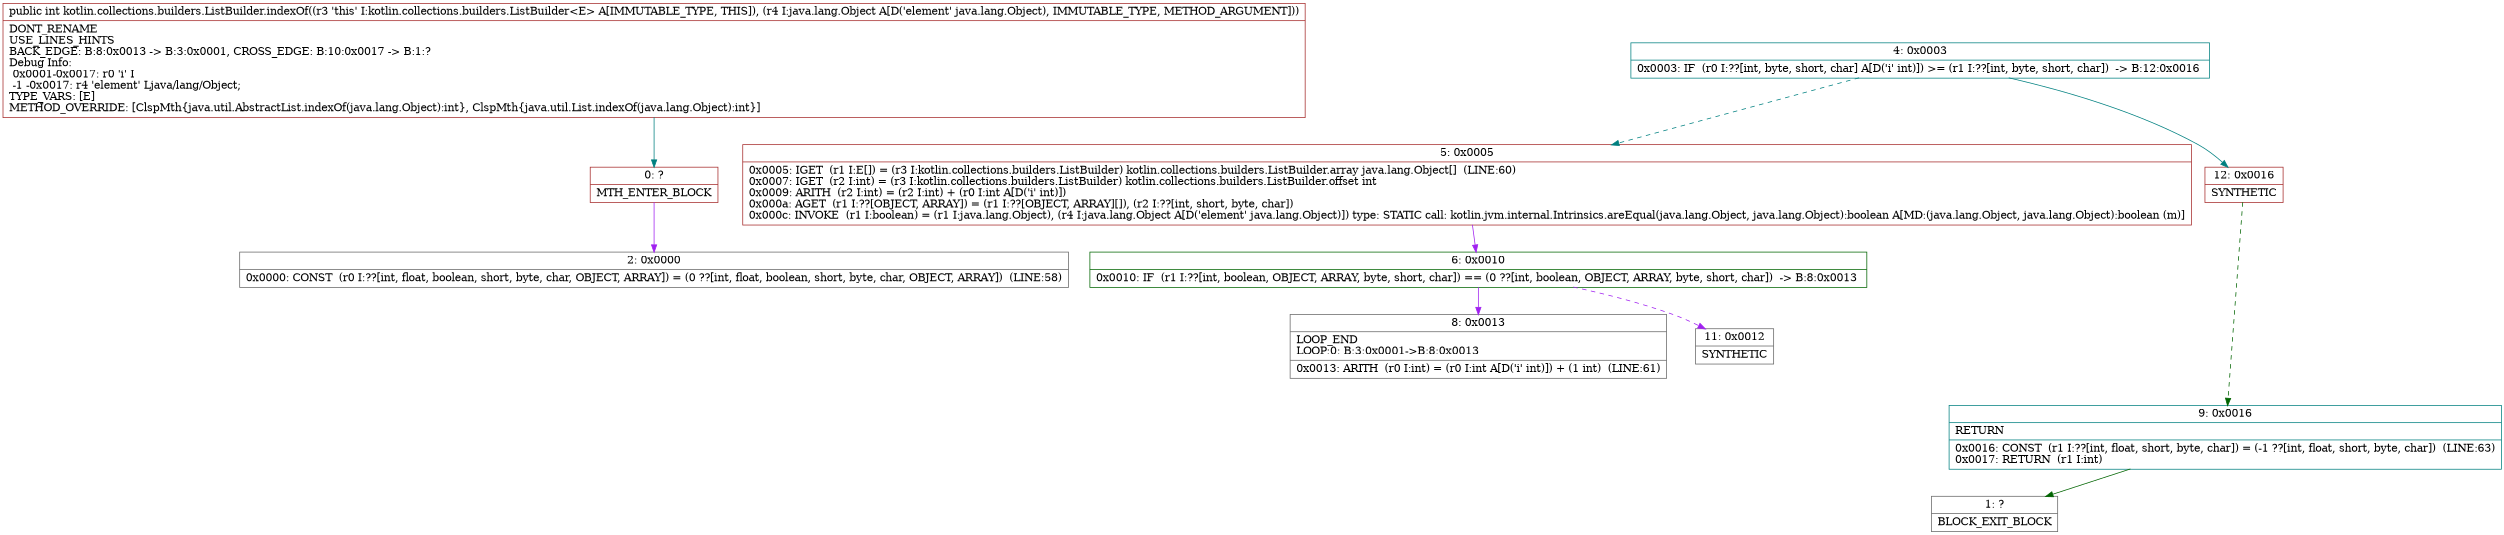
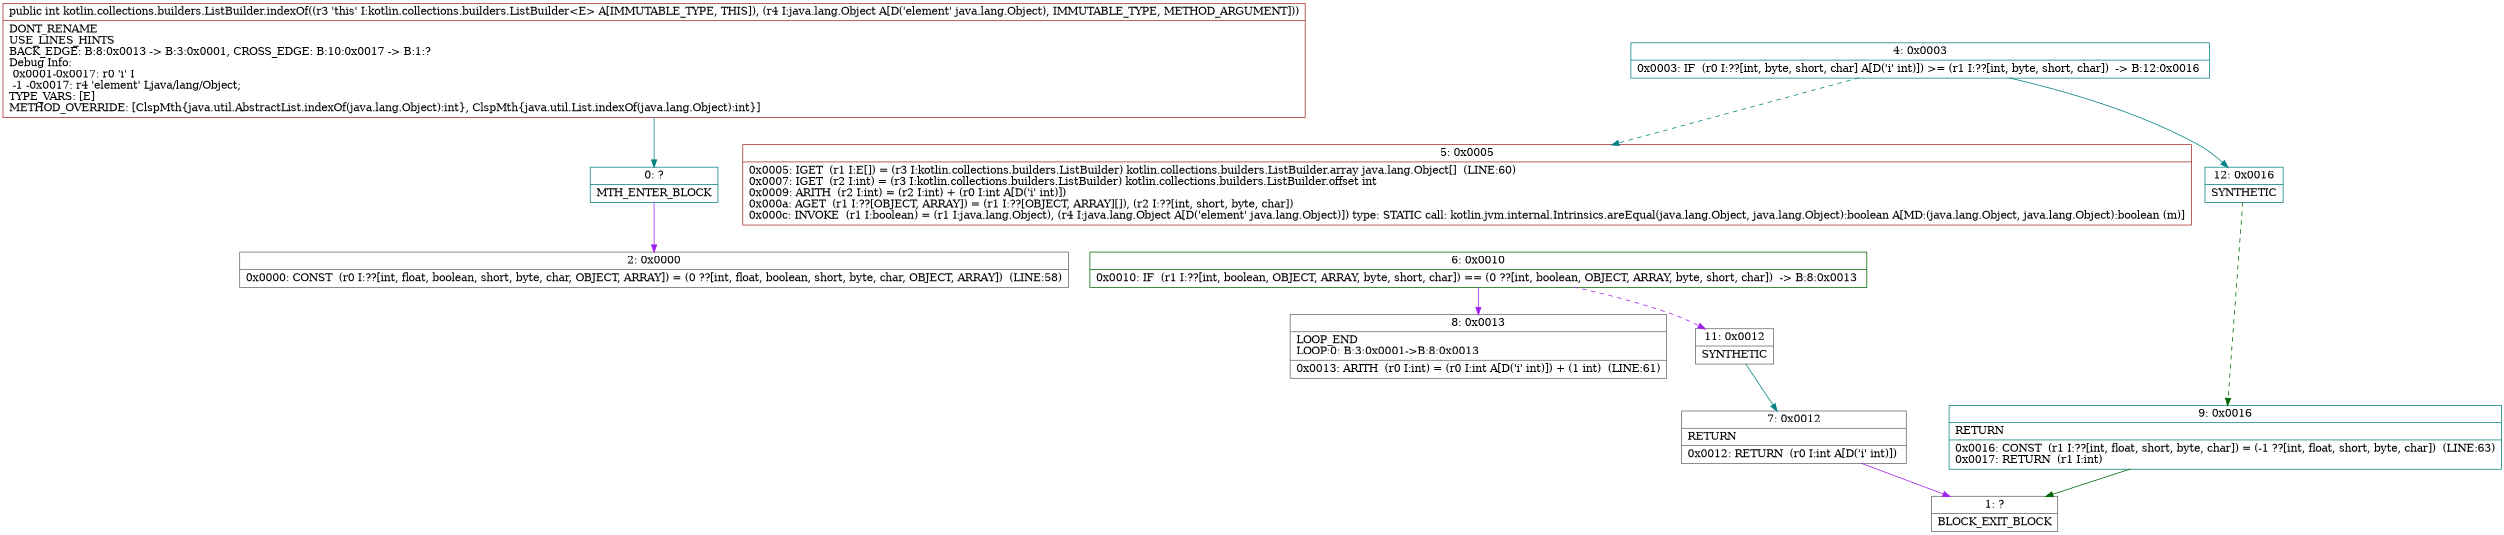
node "0: ?": color brown -> teal
node "12: 0x0016": color brown -> teal
edge "5: 0x0005" -> "6: 0x0010": removed
node "7: 0x0012": added
